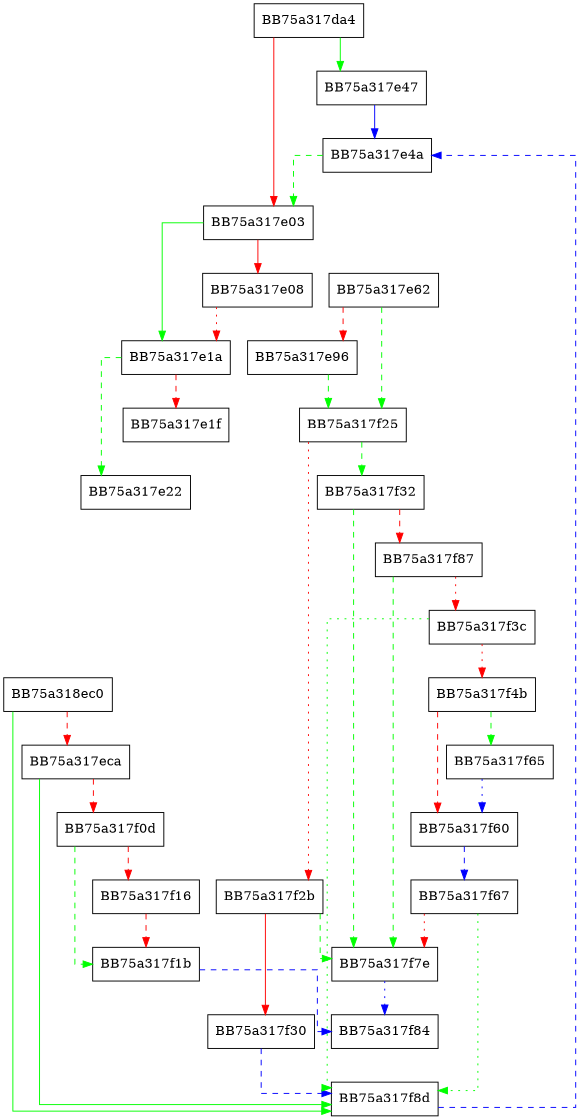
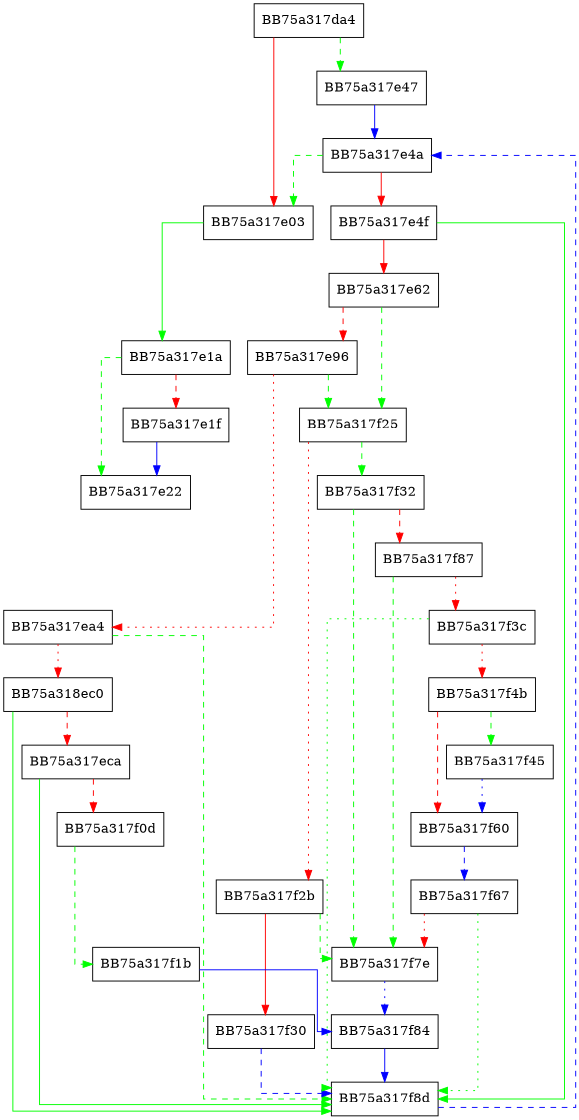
edge "BB75a317da4" -> "BB75a317e47": style solid -> dashed
node "BB75a317e4f": added
node "BB75a317e08": removed
edge "BB75a317e1f" -> "BB75a317e22": added
node "BB75a317ea4": added
node "BB75a317f65": label "BB75a317f65" -> "BB75a317f45"
node "BB75a317f16": removed
edge "BB75a317f1b" -> "BB75a317f84": style dashed -> solid
edge "BB75a317f84" -> "BB75a317f8d": added
